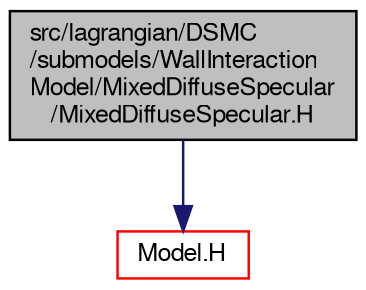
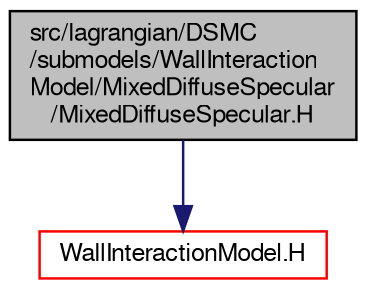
node "Model.H": label "Model.H" -> "WallInteractionModel.H"
